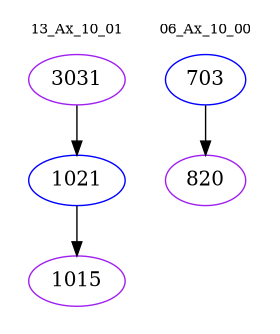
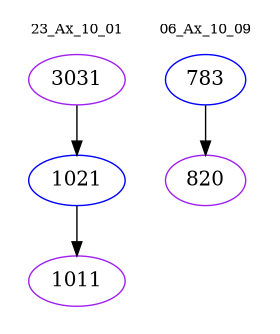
cluster "13_Ax_10_01": label "13_Ax_10_01" -> "23_Ax_10_01"
cluster "06_Ax_10_00": label "06_Ax_10_00" -> "06_Ax_10_09"
node "703": label "703" -> "783"
node "1015": label "1015" -> "1011"
